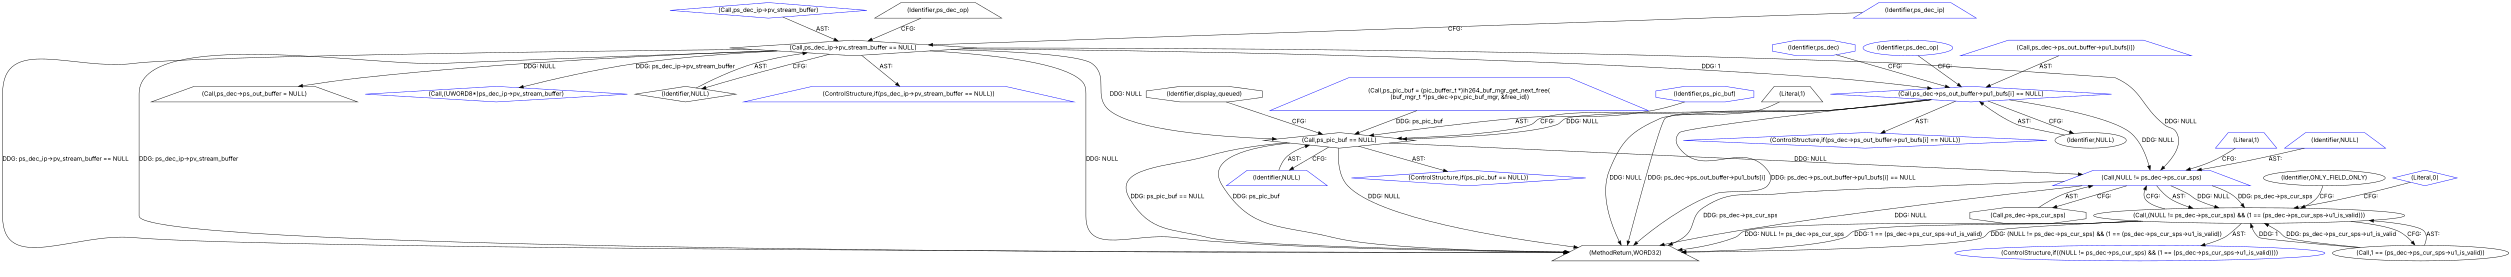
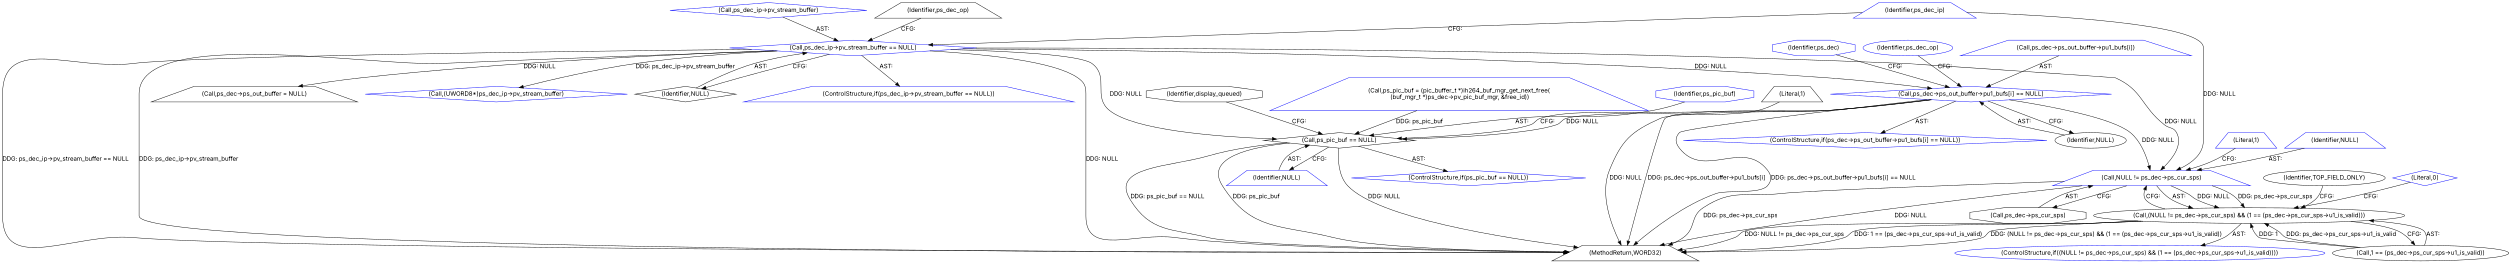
node "(Call,ps_dec_ip->pv_stream_buffer == NULL)": color black -> blue
edge "(Call,ps_dec_ip->pv_stream_buffer == NULL)" -> "(Call,ps_dec->ps_out_buffer->pu1_bufs[i] == NULL)": label "DDG: 1" -> "DDG: NULL"
edge "(Call,ps_pic_buf == NULL)" -> "(Call,NULL != ps_dec->ps_cur_sps)": now "(Identifier,ps_dec_ip)" -> "(Call,NULL != ps_dec->ps_cur_sps)"
node "(Identifier,ONLY_FIELD_ONLY)": label "(Identifier,ONLY_FIELD_ONLY)" -> "(Identifier,TOP_FIELD_ONLY)"
